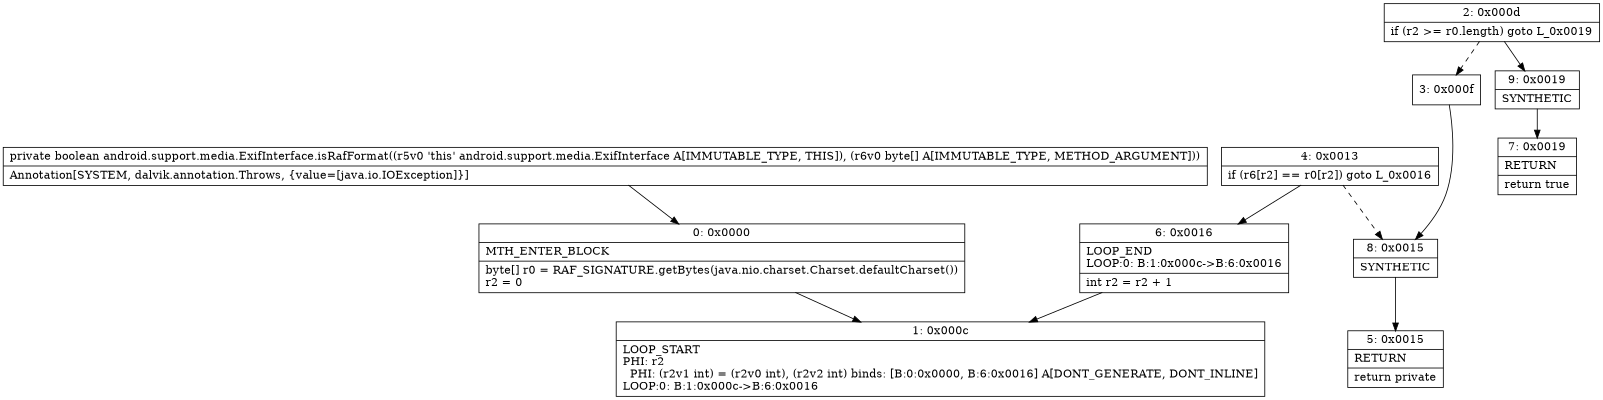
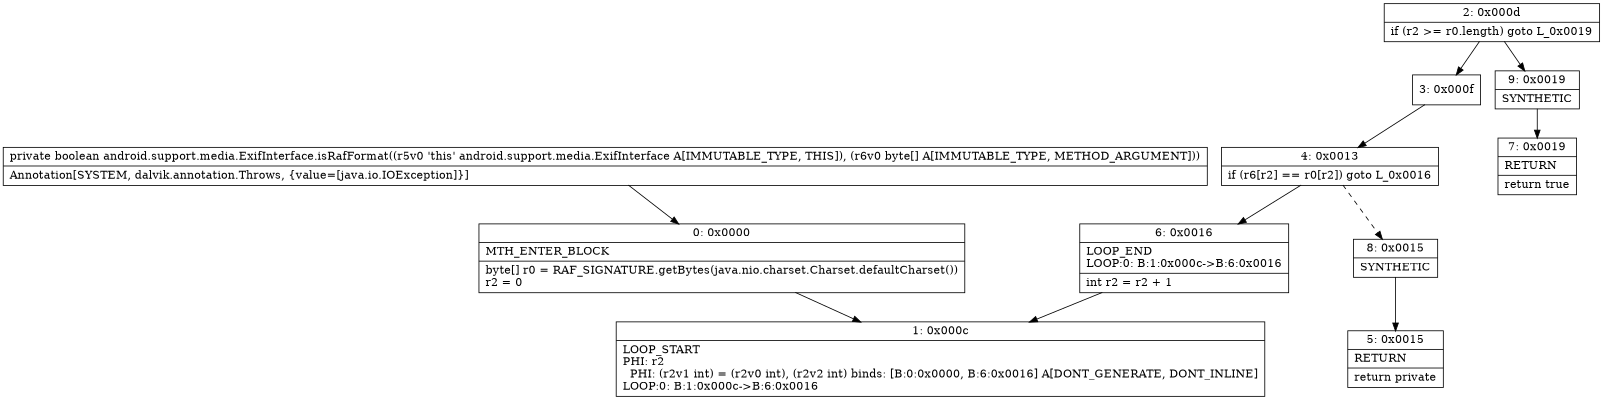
edge "2: 0x000d" -> "3: 0x000f": style dashed -> solid
edge "3: 0x000f" -> "8: 0x0015": now "3: 0x000f" -> "4: 0x0013"
